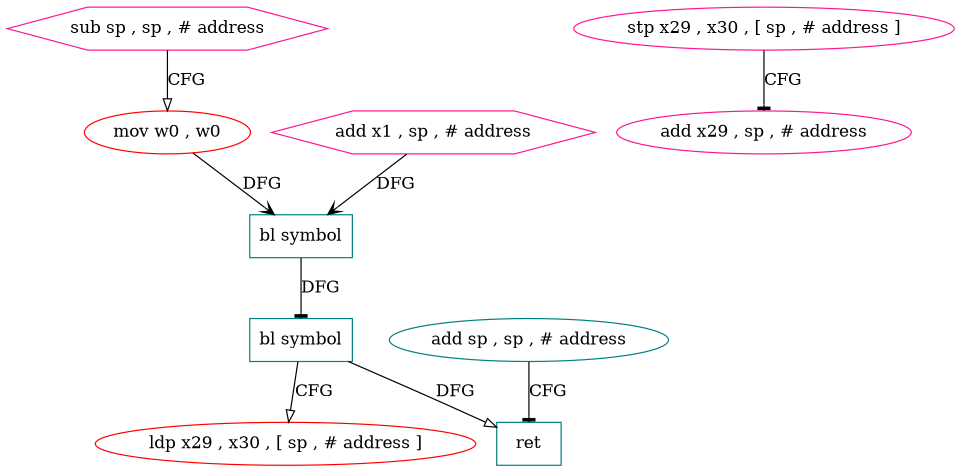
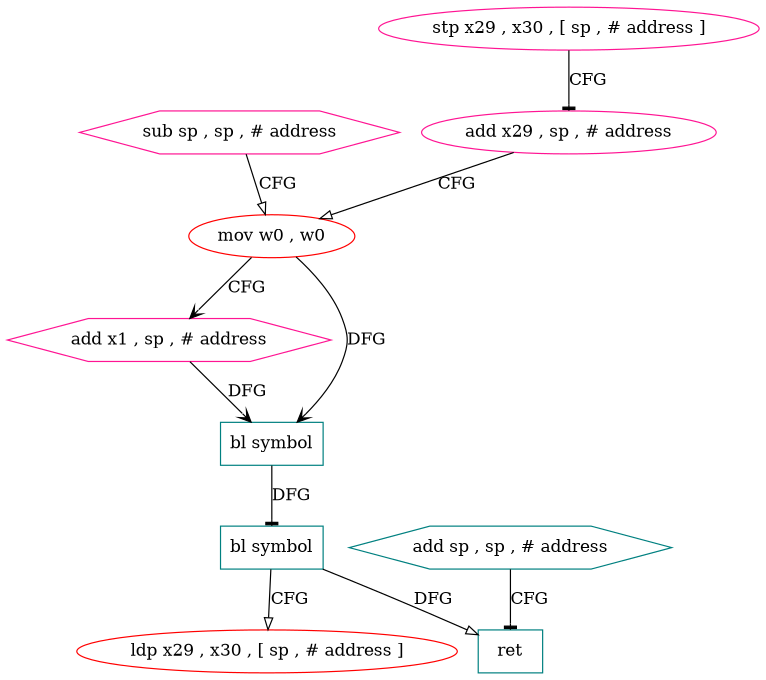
edge "add x29 , sp , # address" -> "mov w0 , w0": added, label "CFG"
edge "mov w0 , w0" -> "add x1 , sp , # address": added, label "CFG"
node "add sp , sp , # address": shape ellipse -> hexagon
